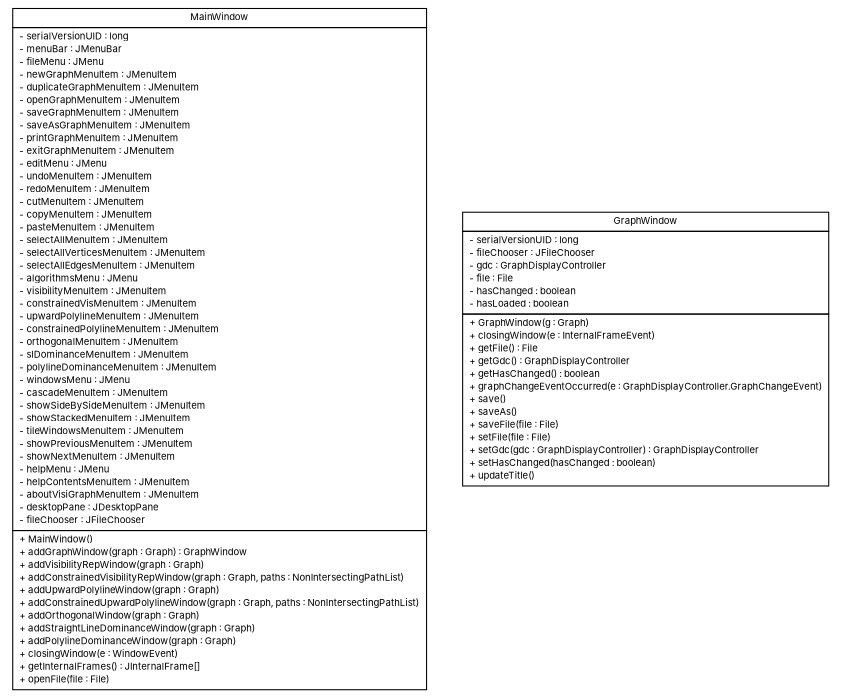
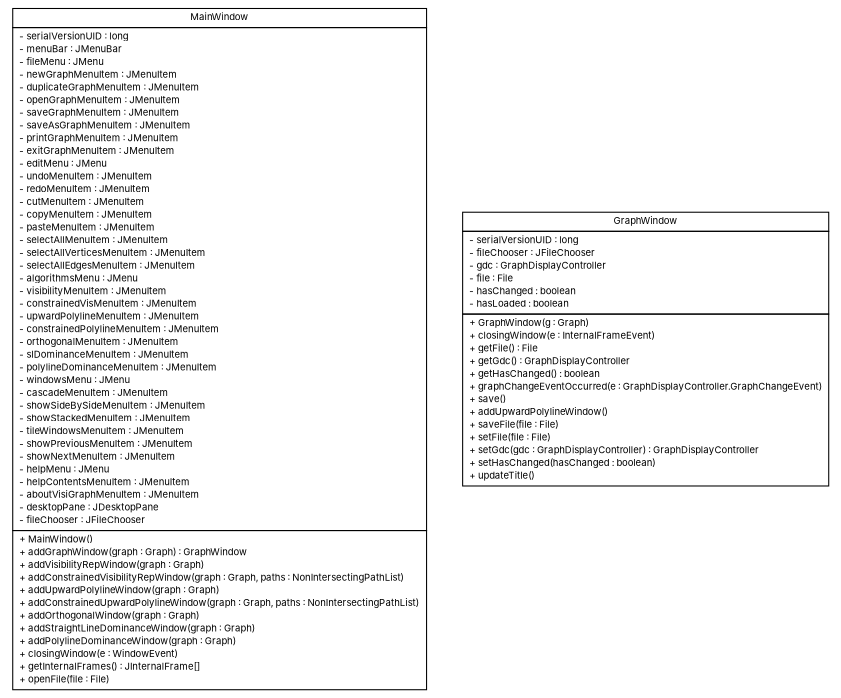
node "GraphWindow": text "+ saveAs()" -> "+ addUpwardPolylineWindow()"
